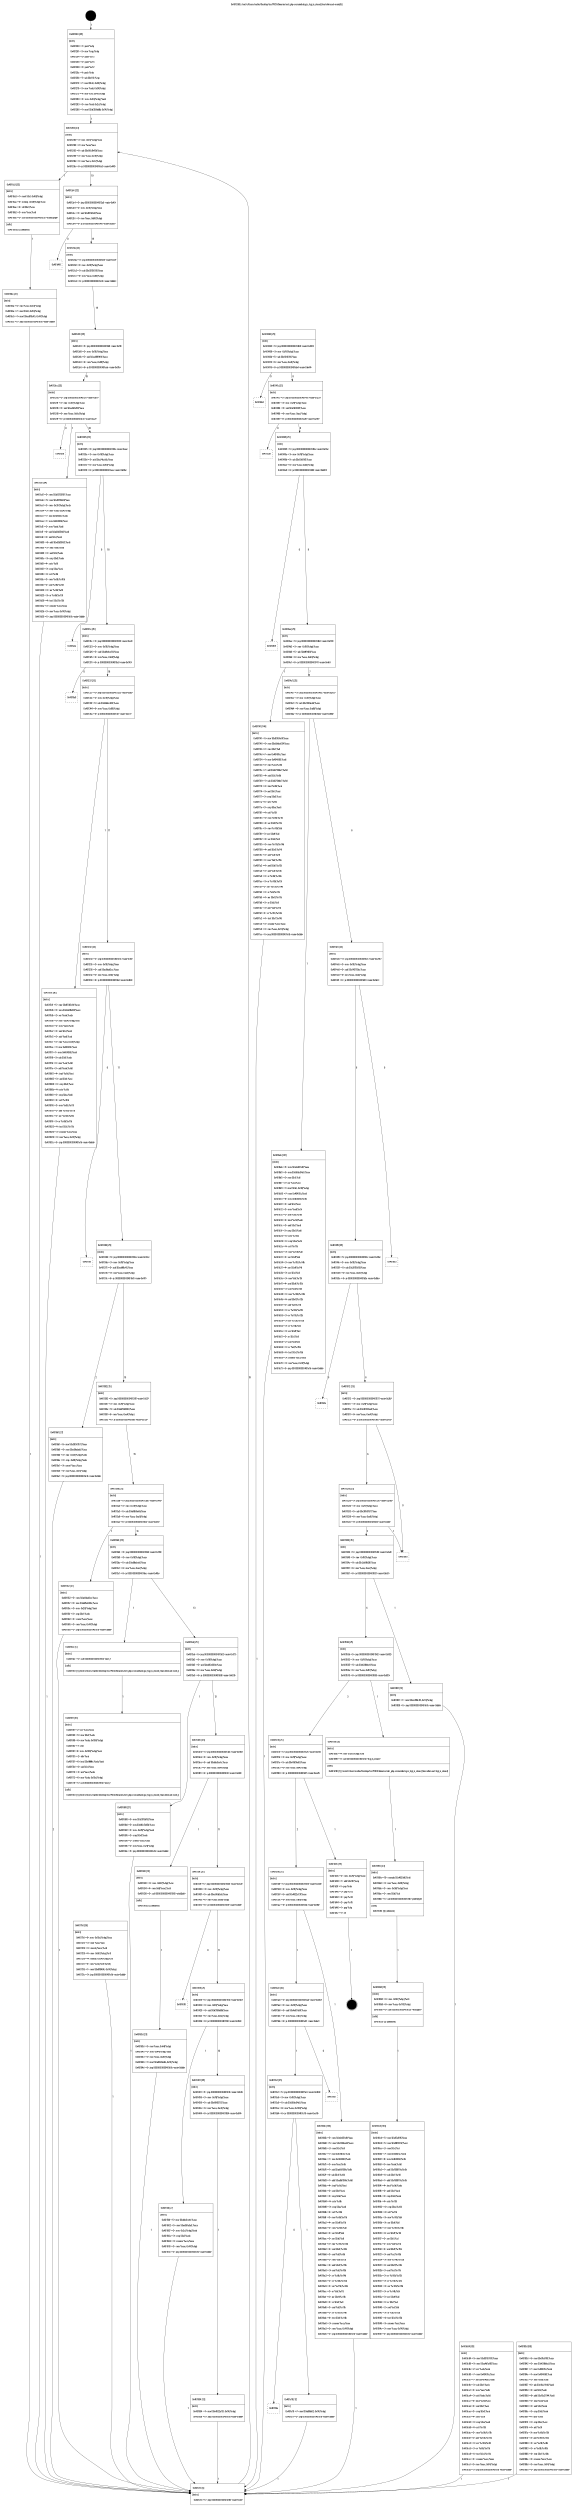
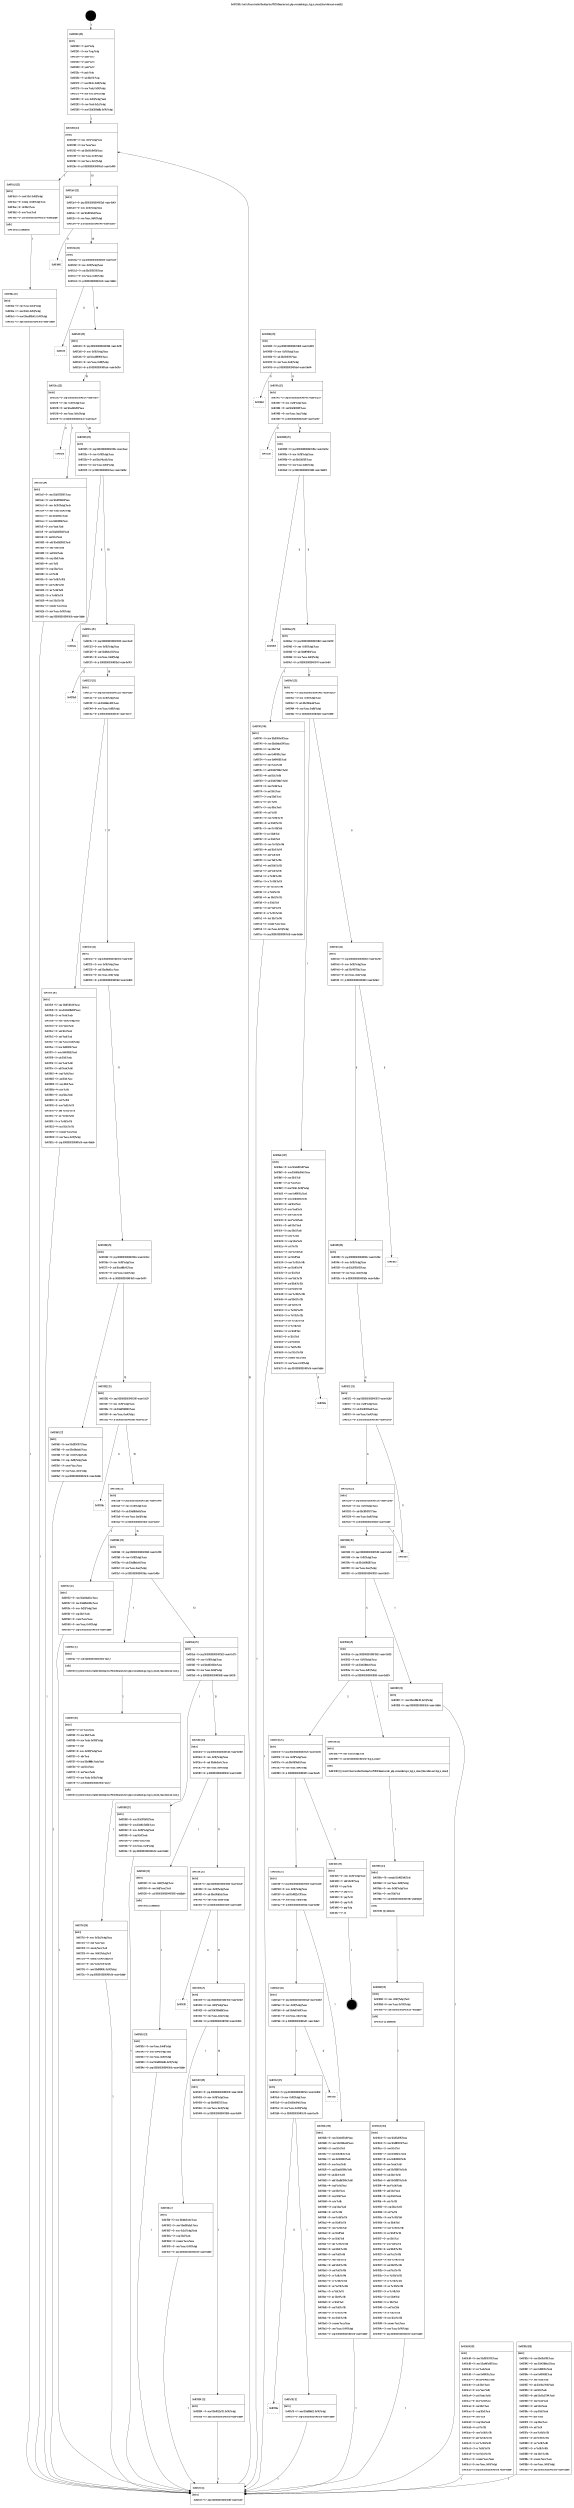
node "0x401e14": added
node "0x40166d": removed
edge "0x4014f9 [25]" -> "0x401b3e": now "0x401beb [141]" -> "0x401b3e"
node "0x40198e": added
edge "0x4016f1 [44]" -> "0x40171d [36]": added, label "1"
edge "0x4018c4 [144]" -> "0x401e1b [5]": added, label "1"
